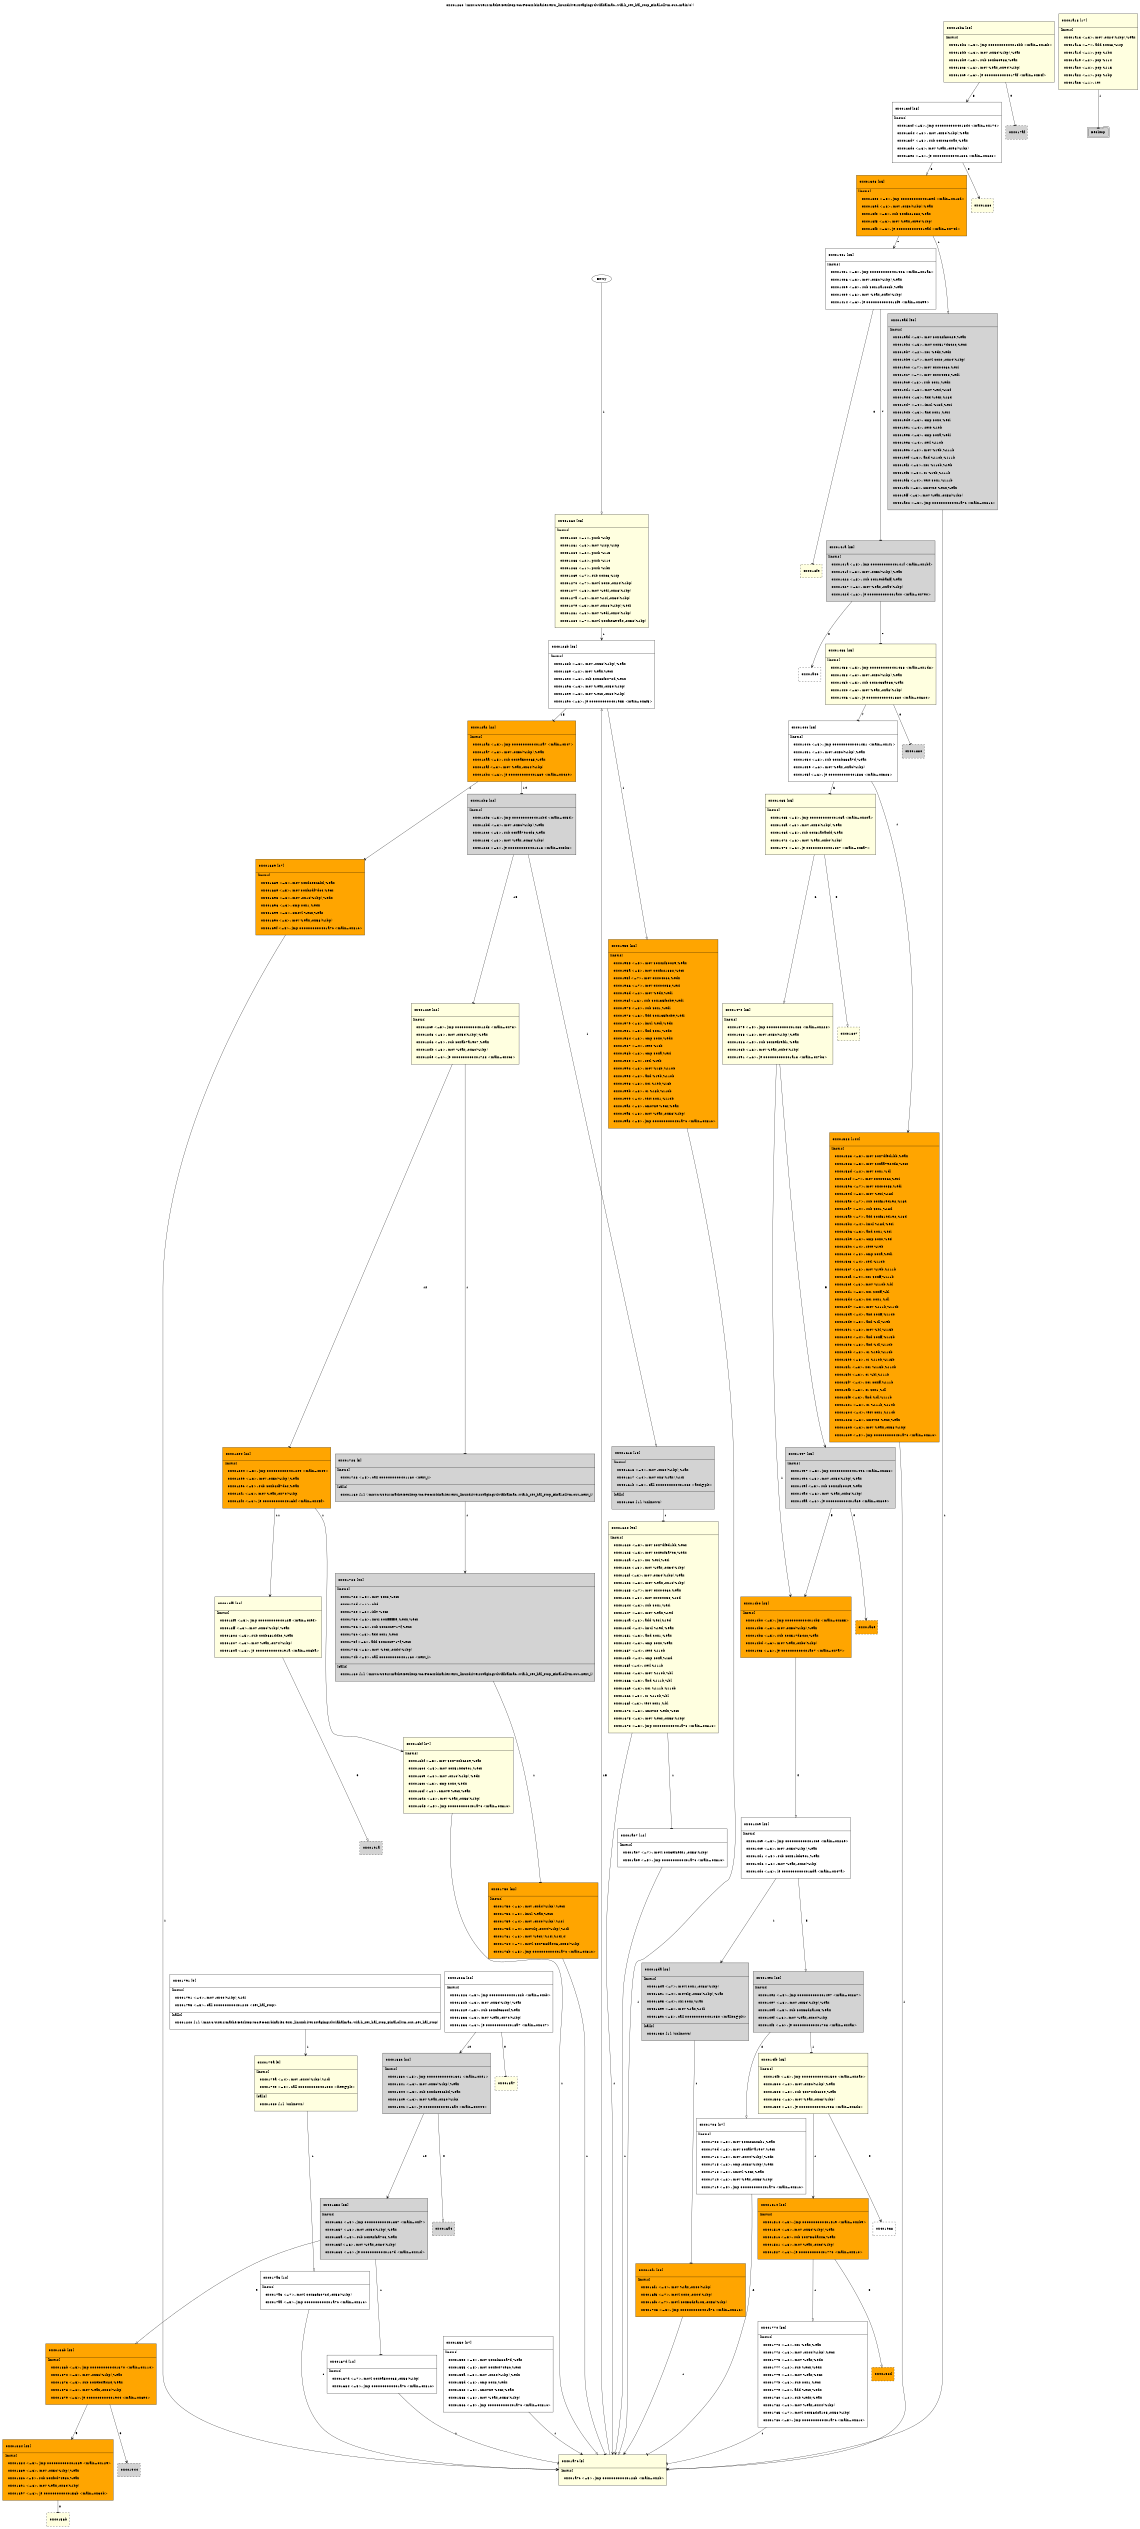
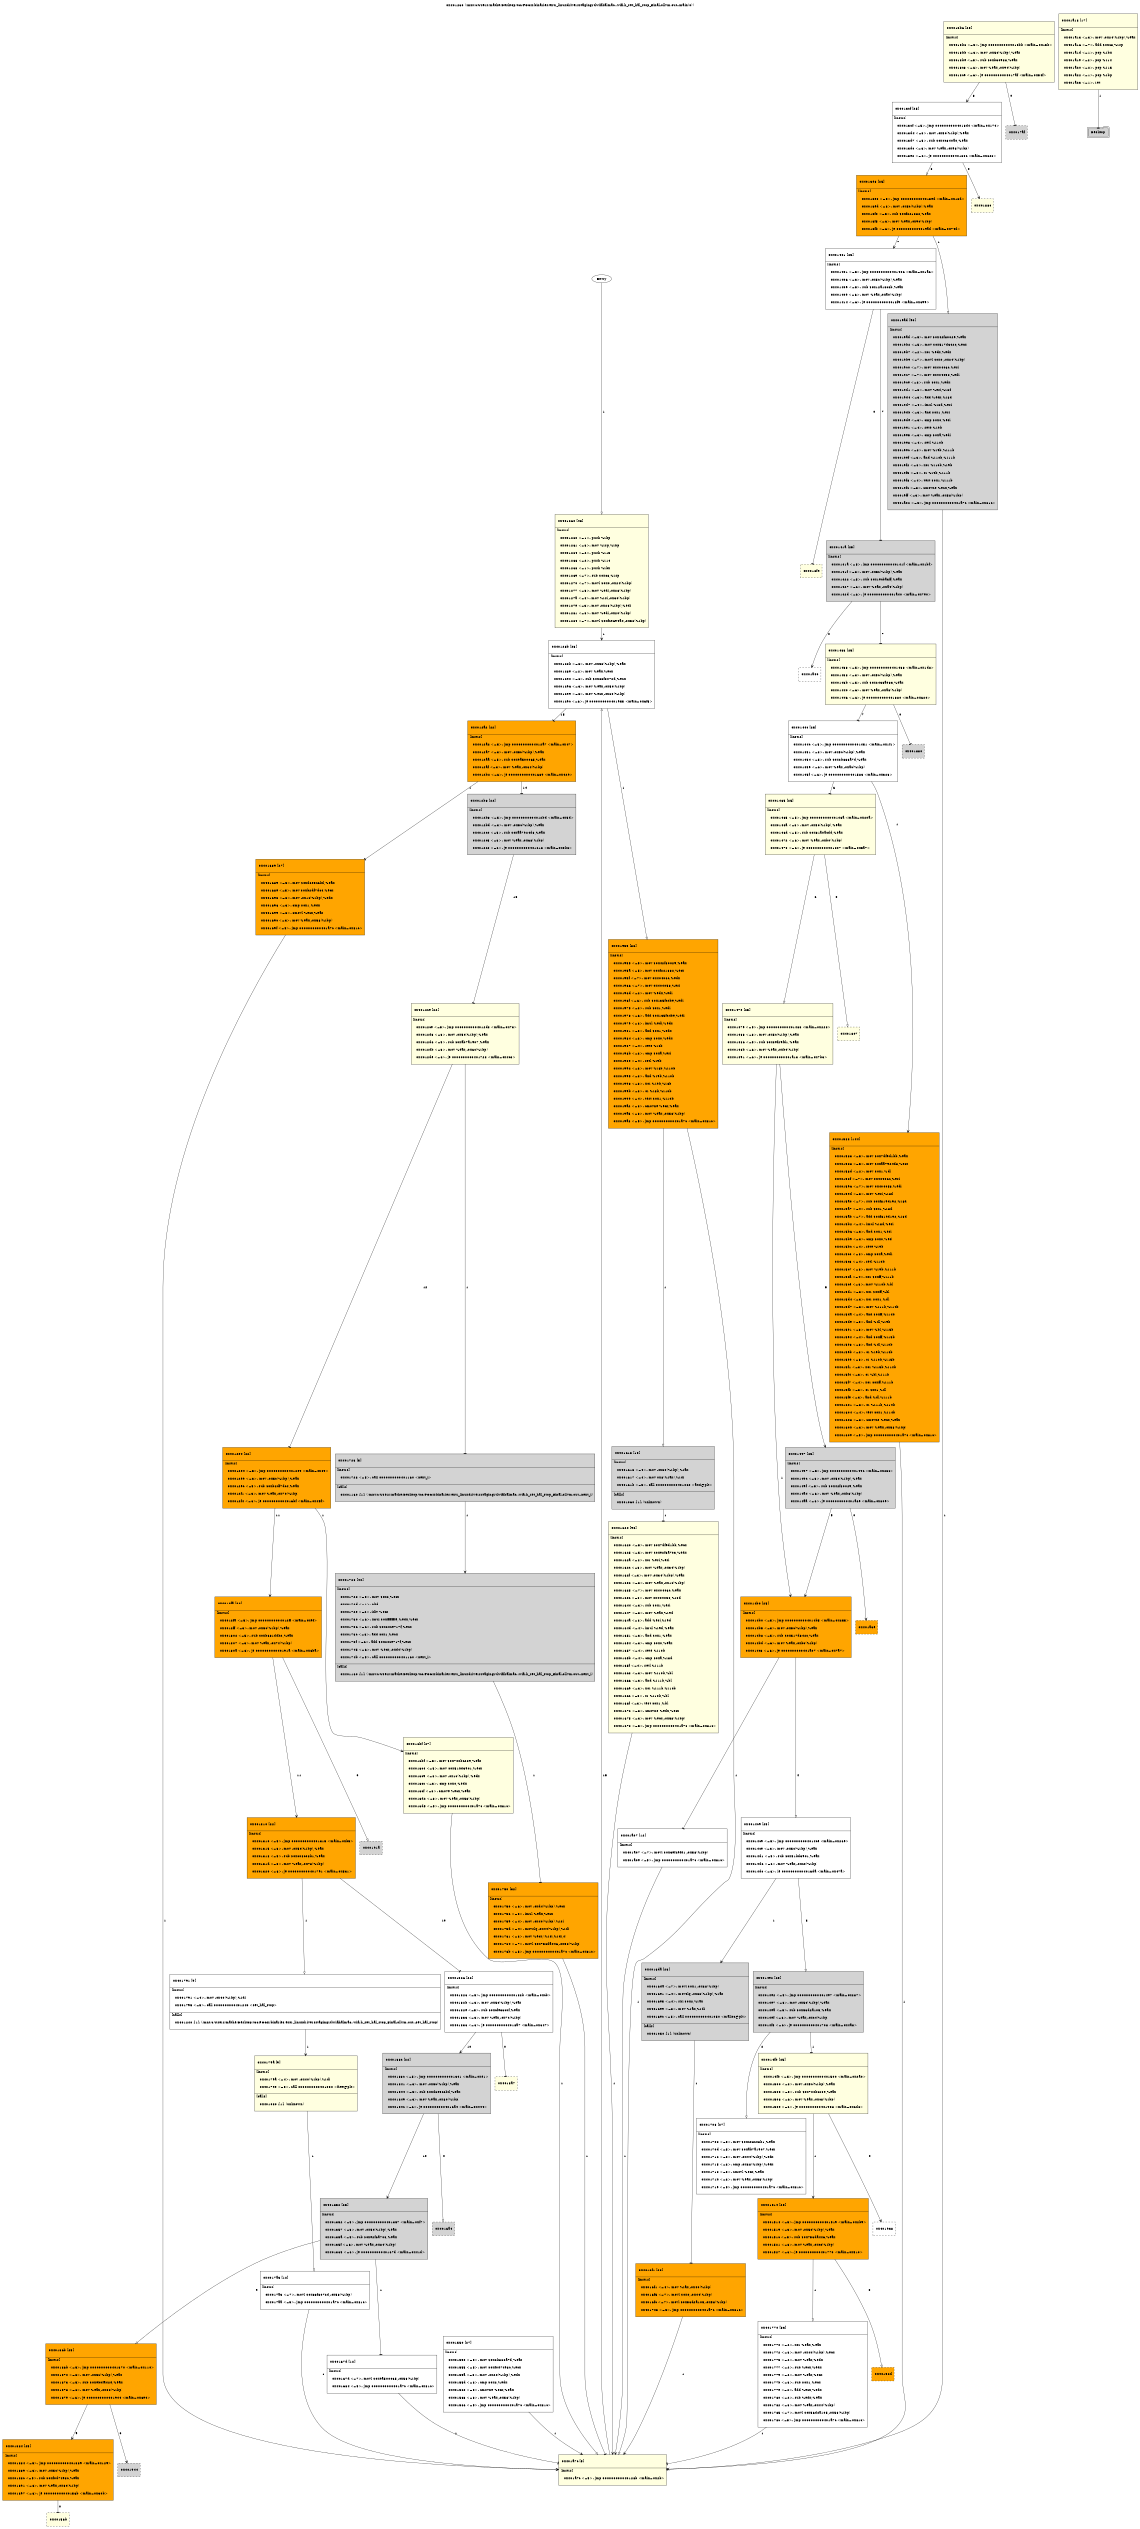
edge "0x4012b8 [22]" -> "0x401613 [13]": now "0x401955 [88]" -> "0x401613 [13]"
node "0x4012fa [22]": fillcolor lightyellow -> orange
edge "0x401620 [93]" -> "0x401a07 [12]": now "0x4014b0 [25]" -> "0x401a07 [12]"
node "0x401310 [22]": added
edge "0x401708 [27]" -> "0x401a7c [5]": removed, label "2"
